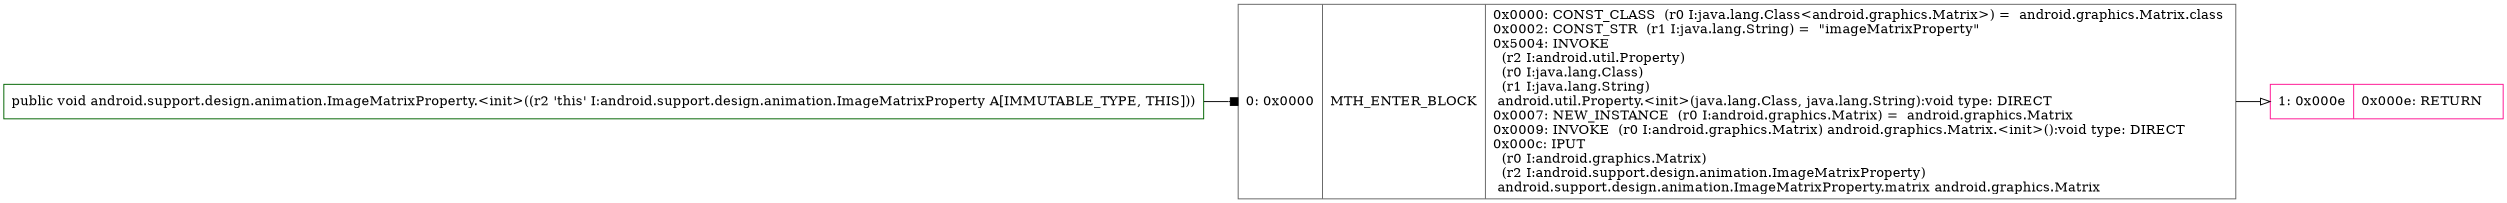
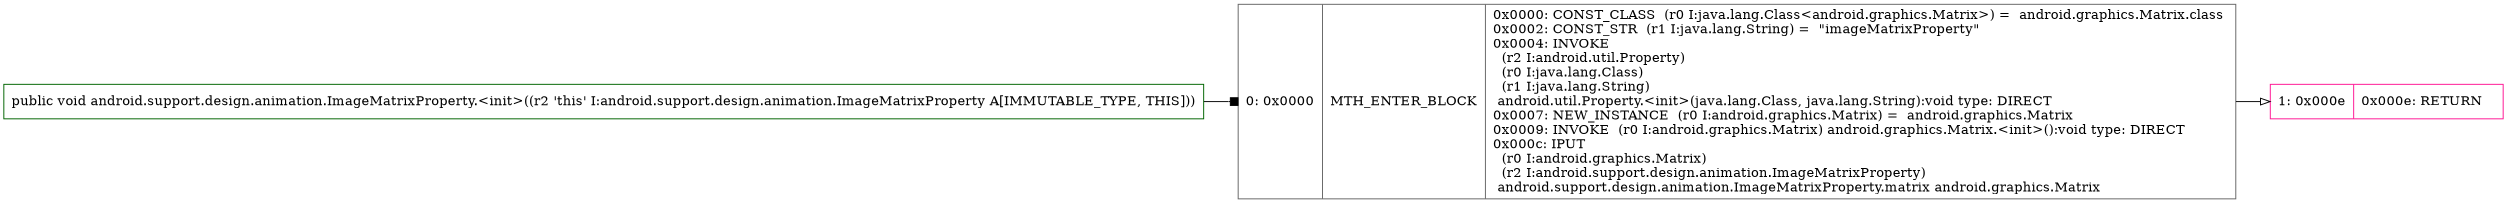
node "0: 0x0000": text "0x5004: INVOKE" -> "0x0004: INVOKE"
